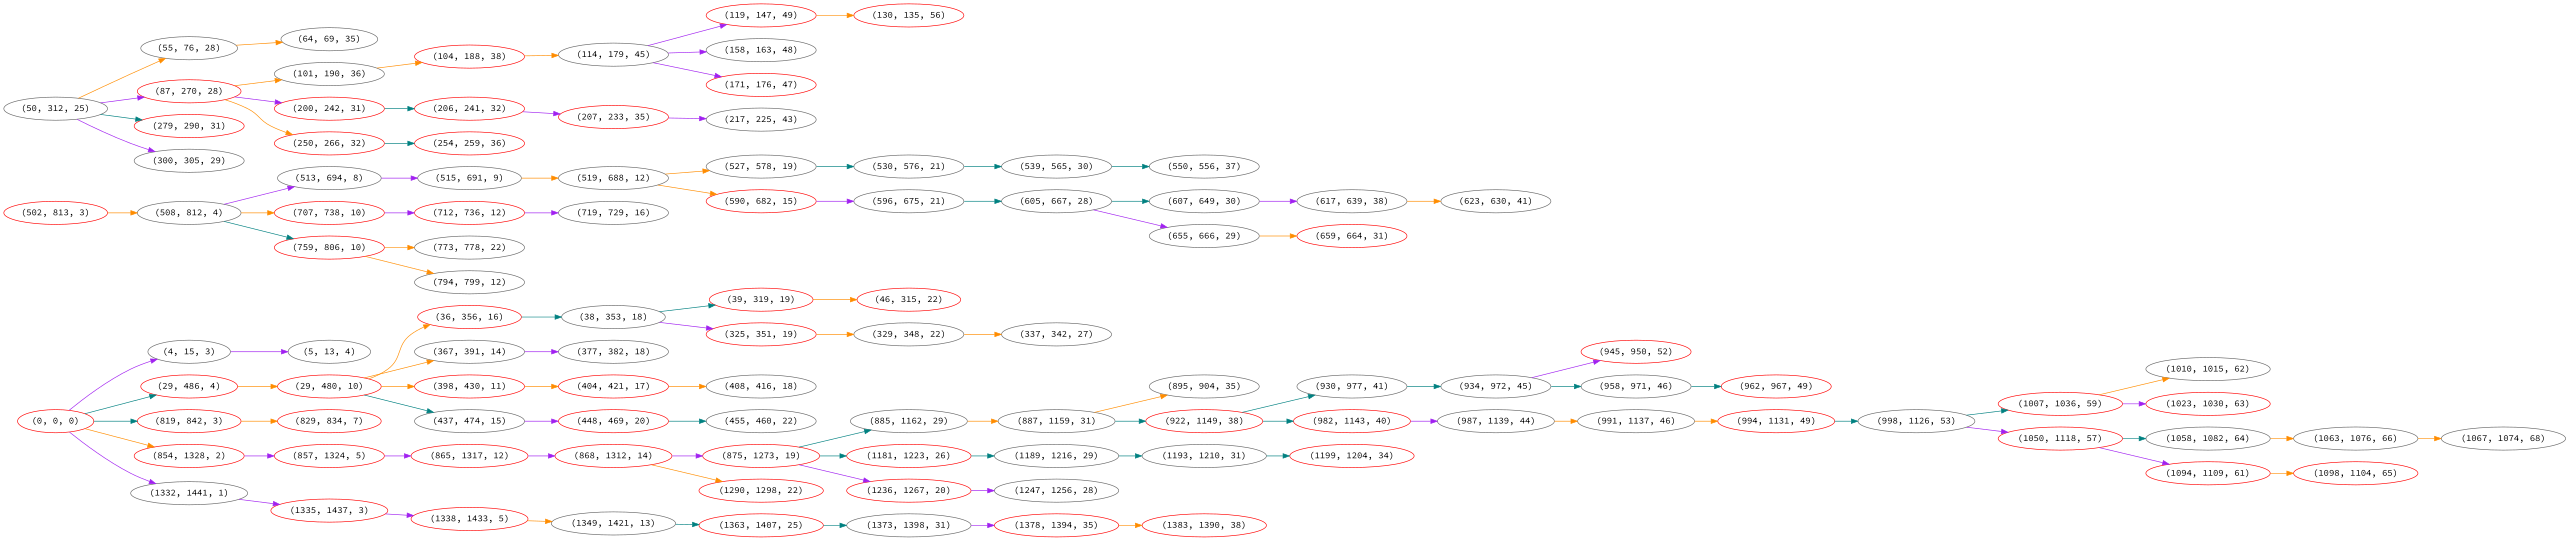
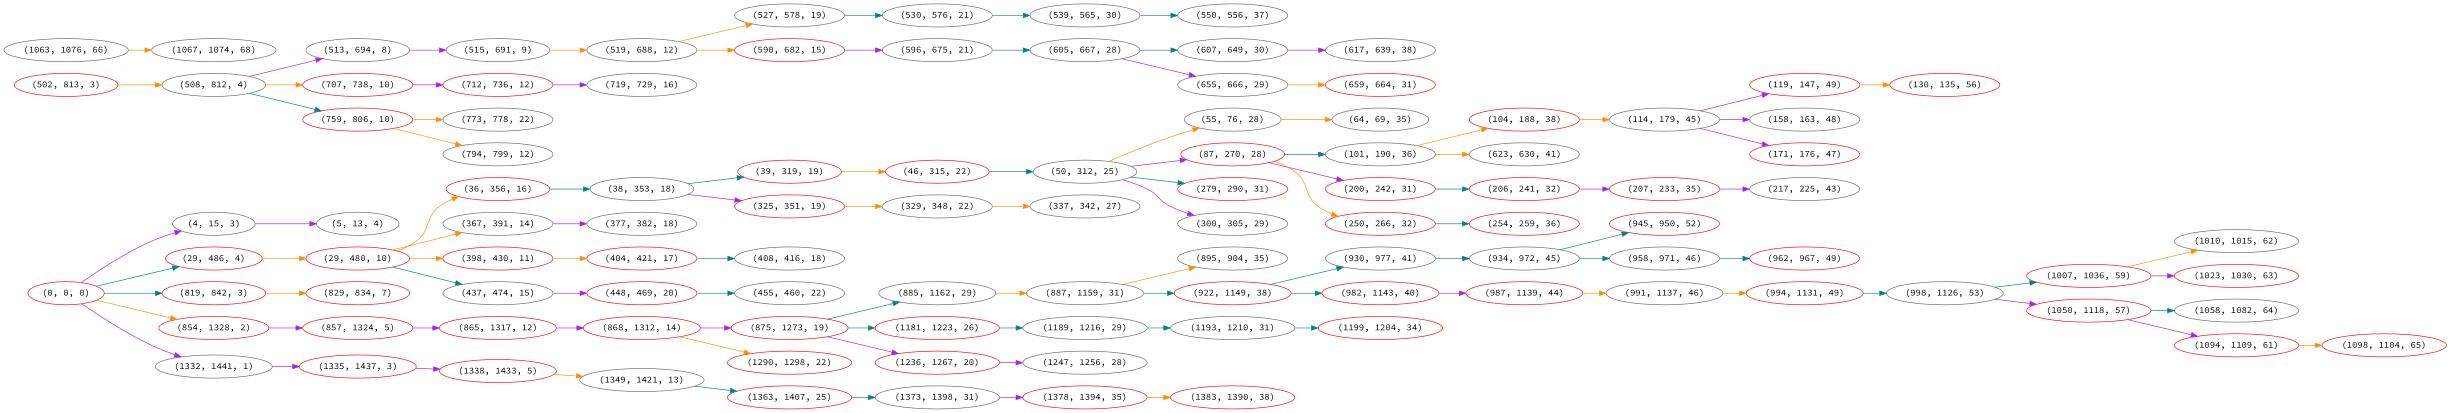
edge "(87, 270, 28)" -> "(101, 190, 36)": color darkorange -> teal
edge "(46, 315, 22)" -> "(50, 312, 25)": added
edge "(617, 639, 38)" -> "(623, 630, 41)": now "(101, 190, 36)" -> "(623, 630, 41)"
edge "(934, 972, 45)" -> "(945, 950, 52)": color purple -> teal
edge "(404, 421, 17)" -> "(408, 416, 18)": color darkorange -> teal
node "(987, 1139, 44)": color gray40 -> red
edge "(1058, 1082, 64)" -> "(1063, 1076, 66)": removed
